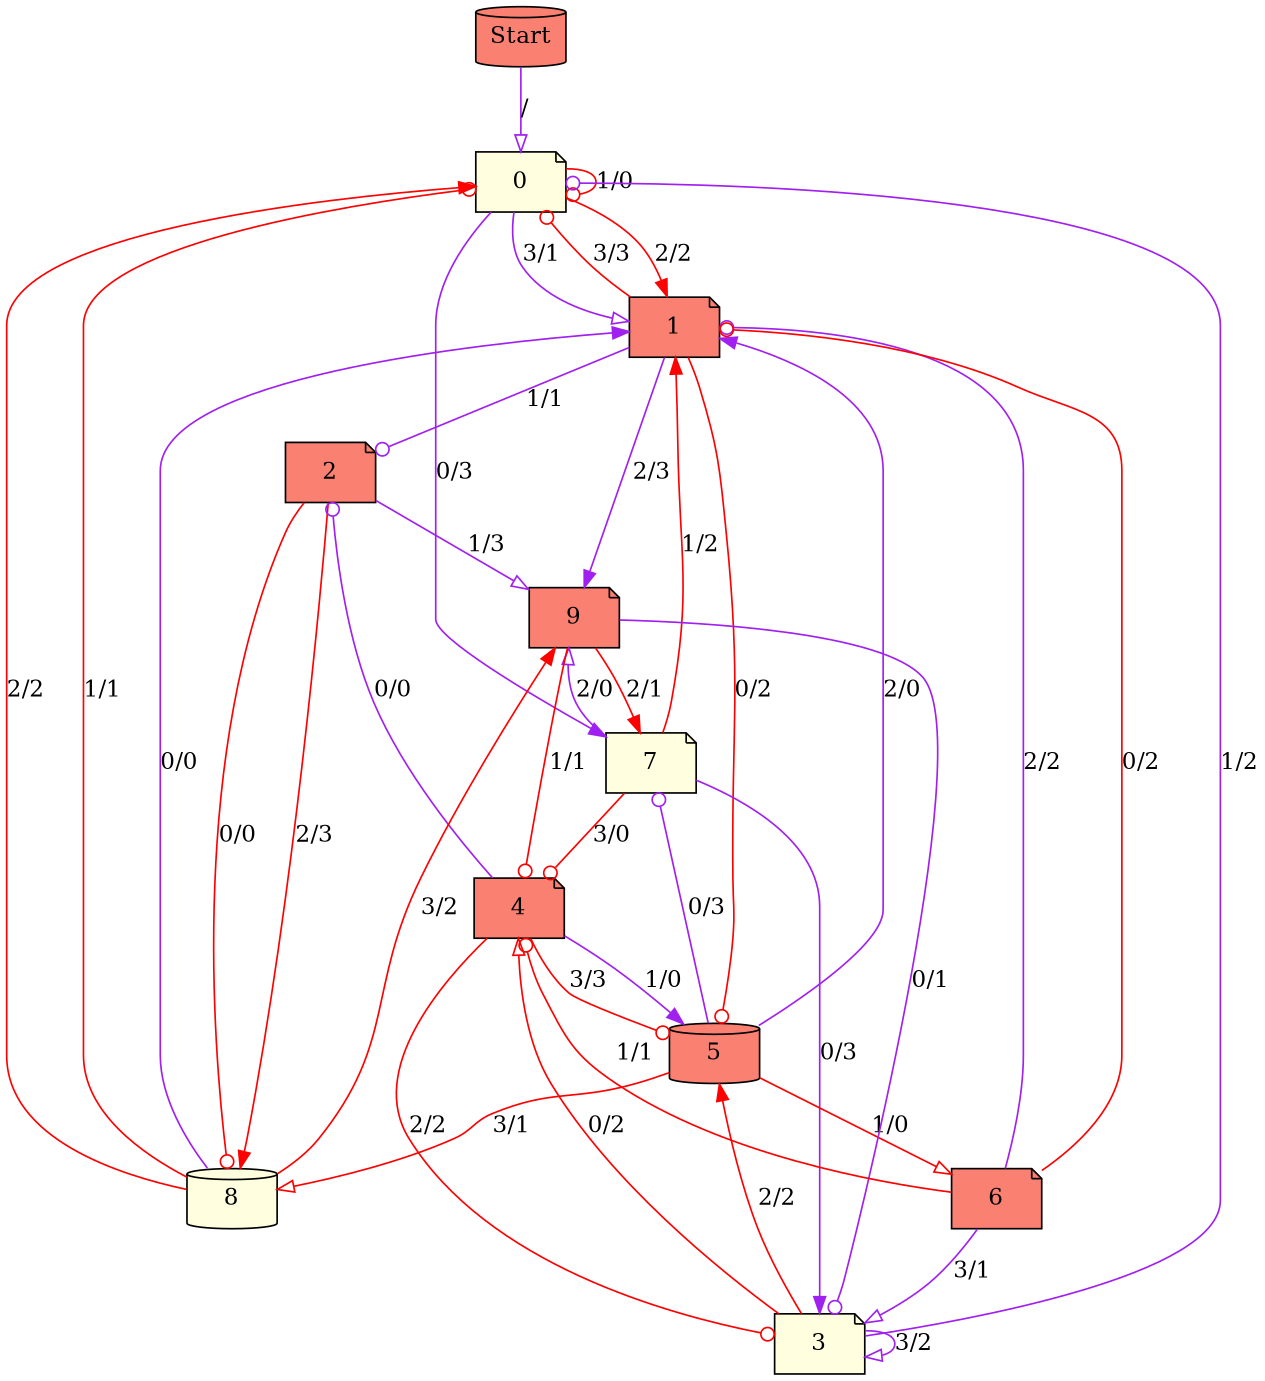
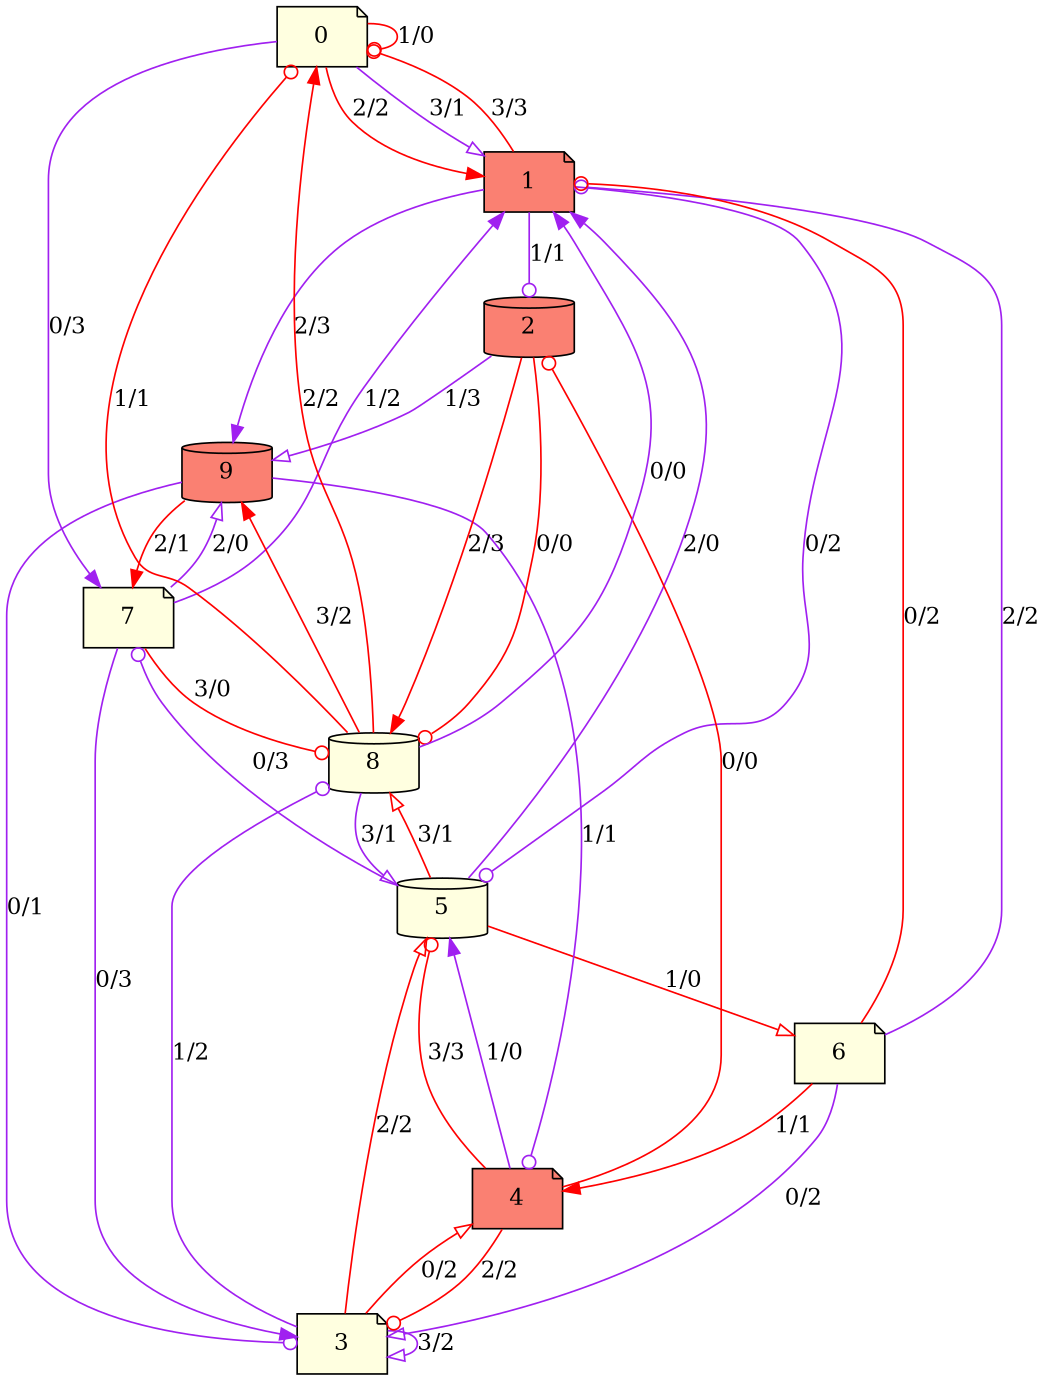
node "Start": removed
node "2": shape note -> cylinder
edge "7" -> "1": color red -> purple
node "9": shape note -> cylinder
edge "3" -> "0": now "3" -> "8"
edge "1" -> "5": color red -> purple
edge "4" -> "2": color purple -> red
edge "9" -> "4": color red -> purple
edge "7" -> "4": now "7" -> "8"
edge "8" -> "5": added, label "3/1"
node "5": fillcolor salmon -> lightyellow
edge "6" -> "4": arrowhead odot -> normal
node "6": fillcolor salmon -> lightyellow
edge "3" -> "5": arrowhead normal -> onormal
edge "6" -> "3": label "3/1" -> "0/2"
